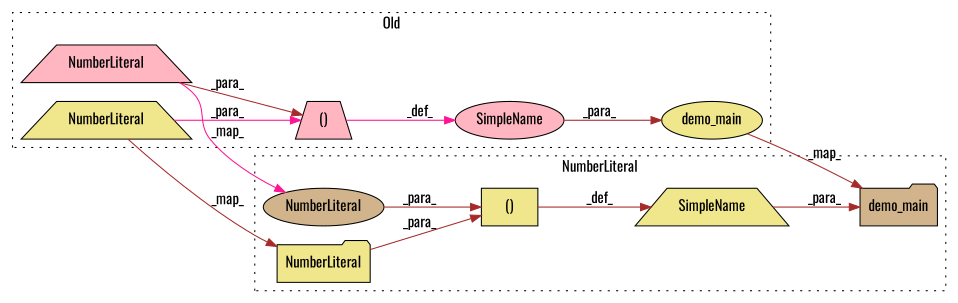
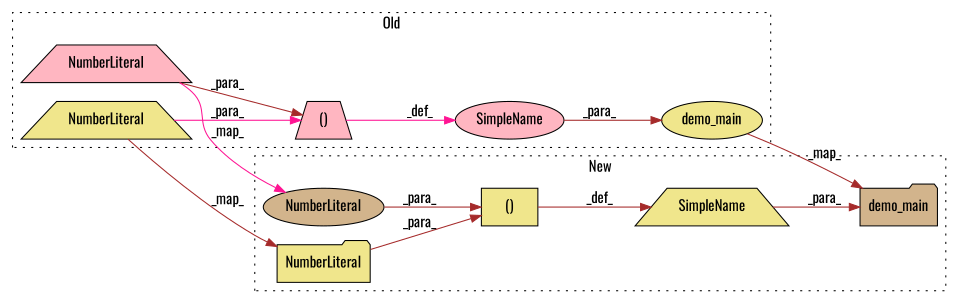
cluster "NumberLiteral": label "NumberLiteral" -> "New"
